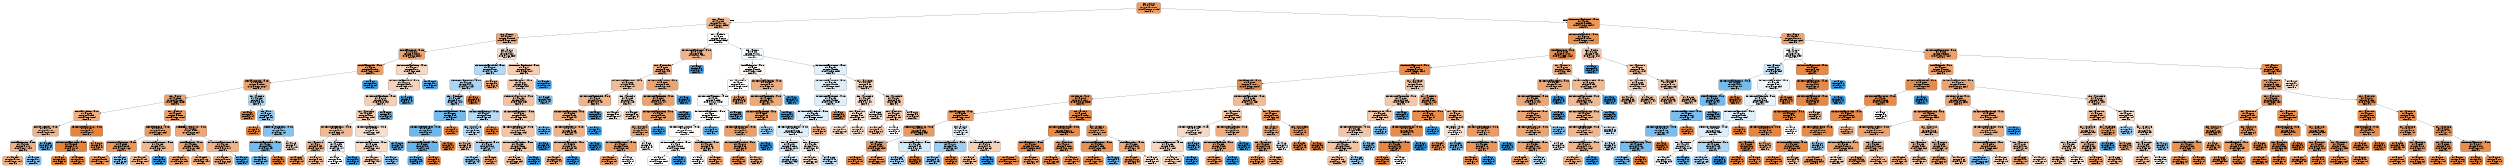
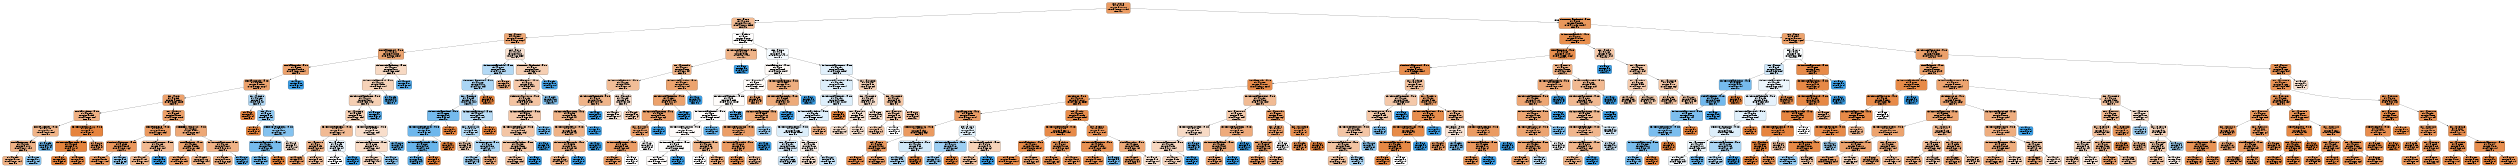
node "gini = 0.094 samples = 142 value = [135, 7] class = 0": added
node "gini = 0.133 samples = 28 value = [26, 2] class = 0": fillcolor #52a9e8 -> #e78b48
node "gini = 0.114 samples = 1291 value = [1213, 78] class = 0": fillcolor #e78946 -> #8ec7f0
node "gini = 0.375 samples = 2140 value = [1606, 534] class = 0": fillcolor #7bbeee -> #eeab7b
